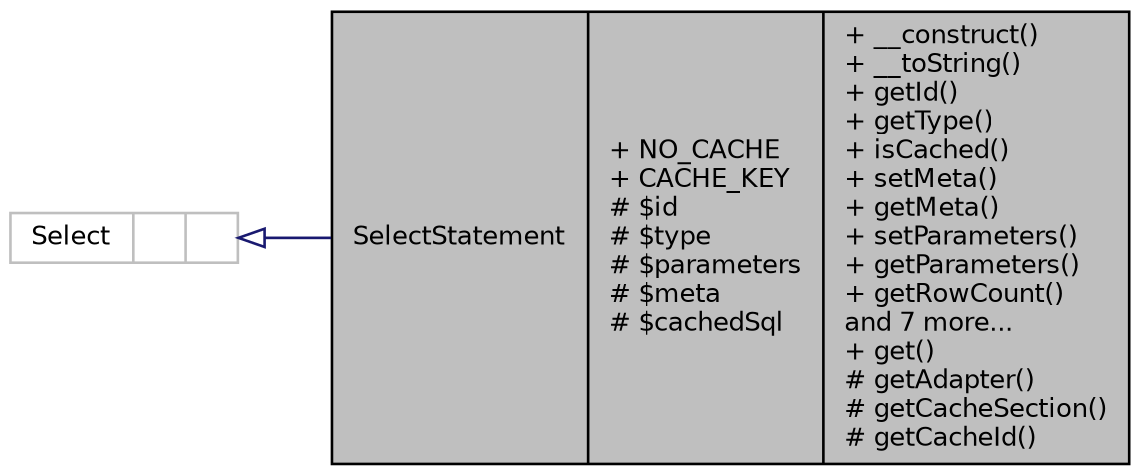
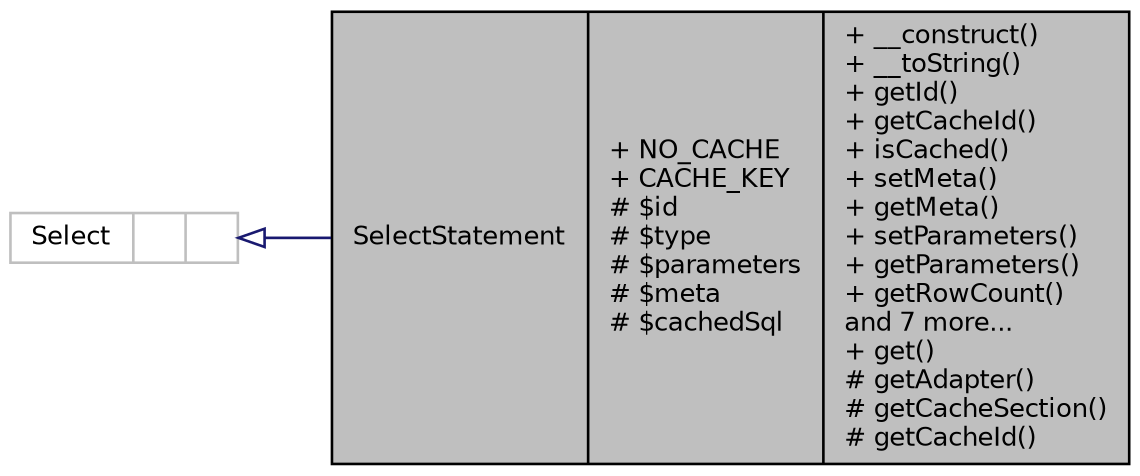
node "SelectStatement": text "+ getType()" -> "+ getCacheId()"
